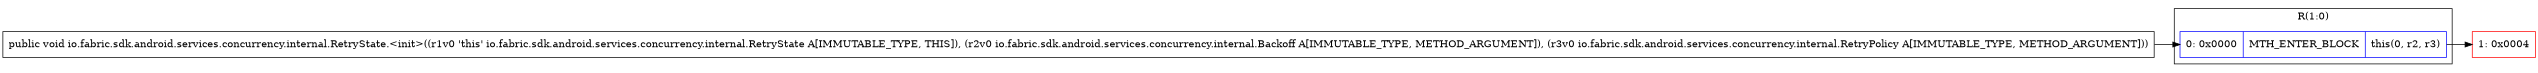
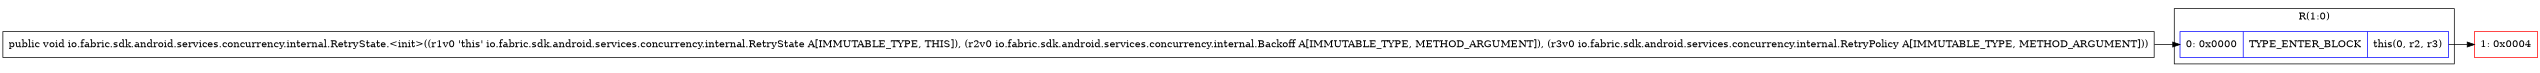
node "0: 0x0000": text "MTH_ENTER_BLOCK" -> "TYPE_ENTER_BLOCK"
